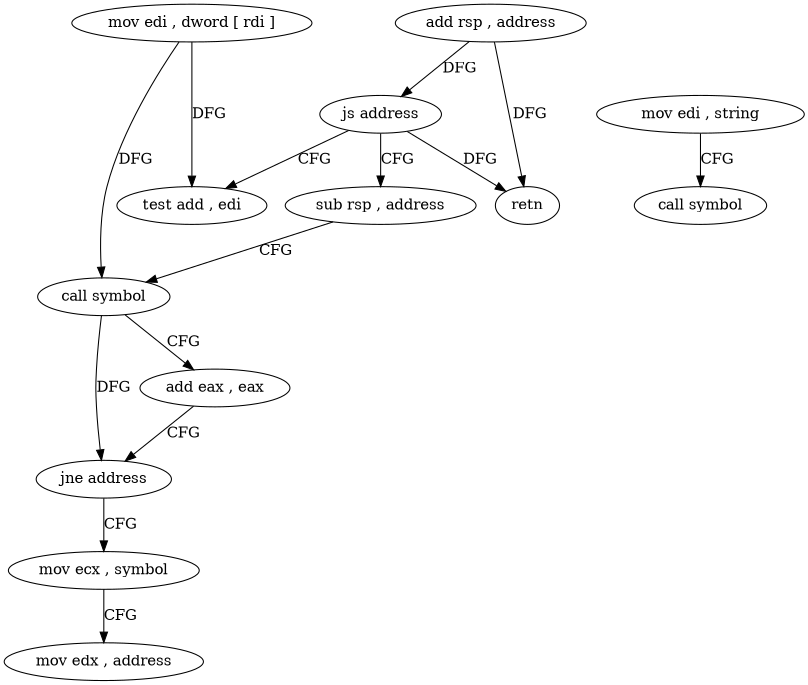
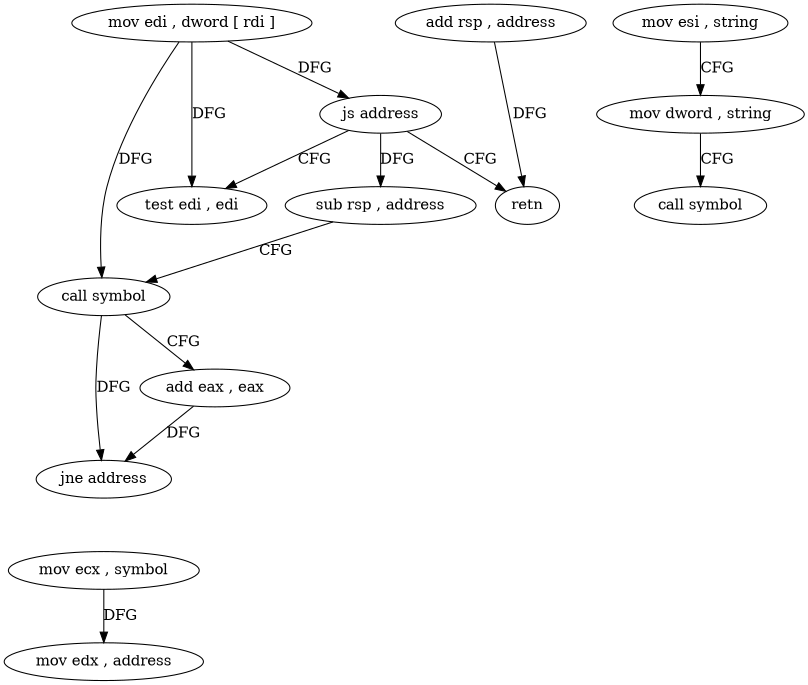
node "mov esi , string": added
edge "add rsp , address" -> "js address": now "mov edi , dword [ rdi ]" -> "js address"
node "mov edi , string": label "mov edi , string" -> "mov dword , string"
edge "js address" -> "sub rsp , address": label "CFG" -> "DFG"
edge "js address" -> "retn": label "DFG" -> "CFG"
node "test add , edi": label "test add , edi" -> "test edi , edi"
edge "add eax , eax" -> "jne address": label "CFG" -> "DFG"
edge "jne address" -> "mov ecx , symbol": removed, label "CFG"
edge "mov ecx , symbol" -> "mov edx , address": label "CFG" -> "DFG"
